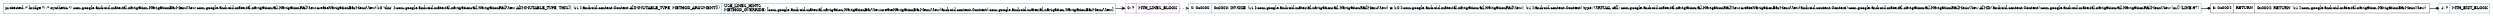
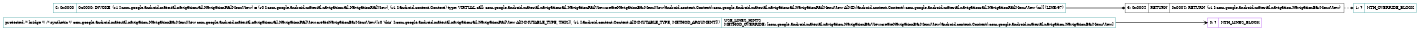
edge "0: ?" -> "2: 0x0000": removed
edge "3: 0x0004" -> "1: ?": style bold -> dashed
node "1: ?": text "MTH_EXIT_BLOCK" -> "MTH_OVERRIDE_BLOCK"
